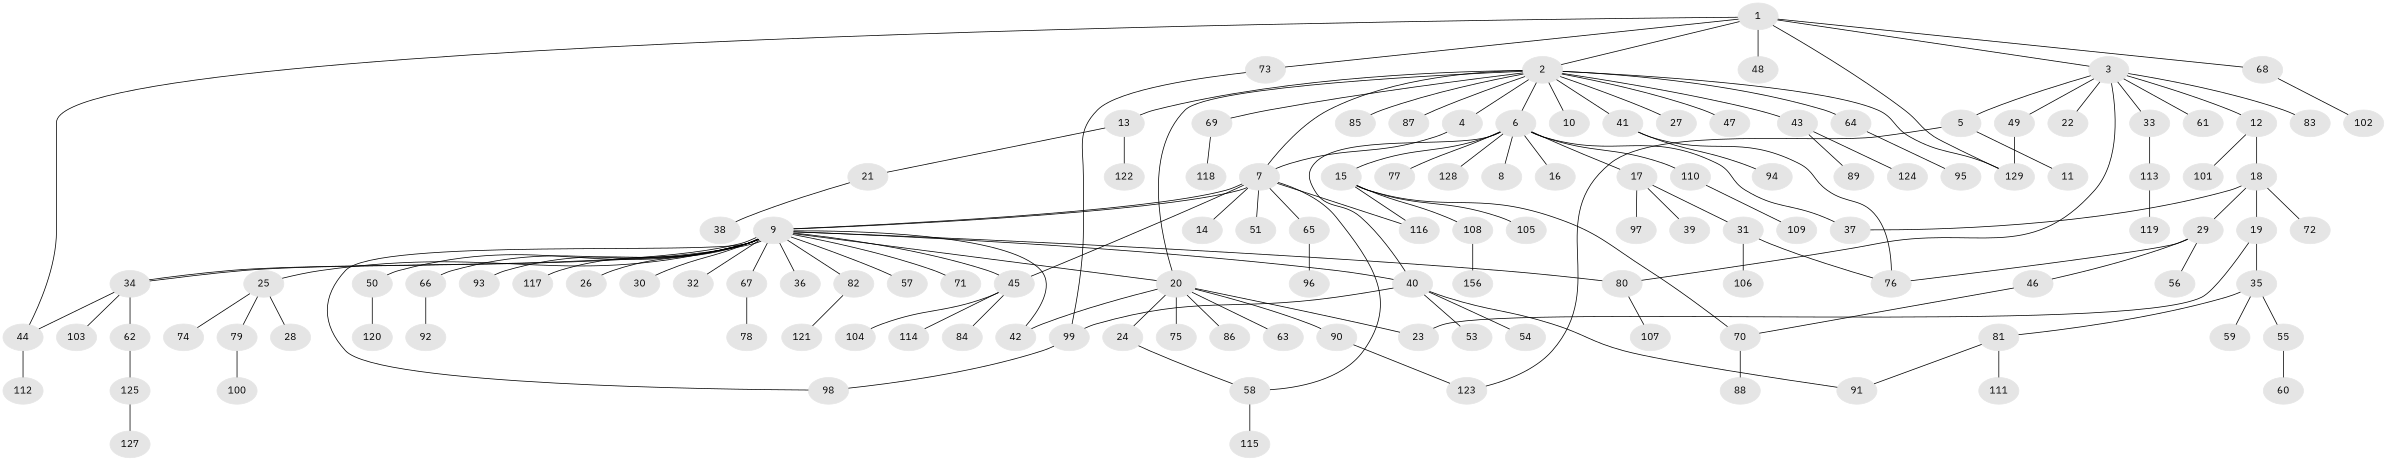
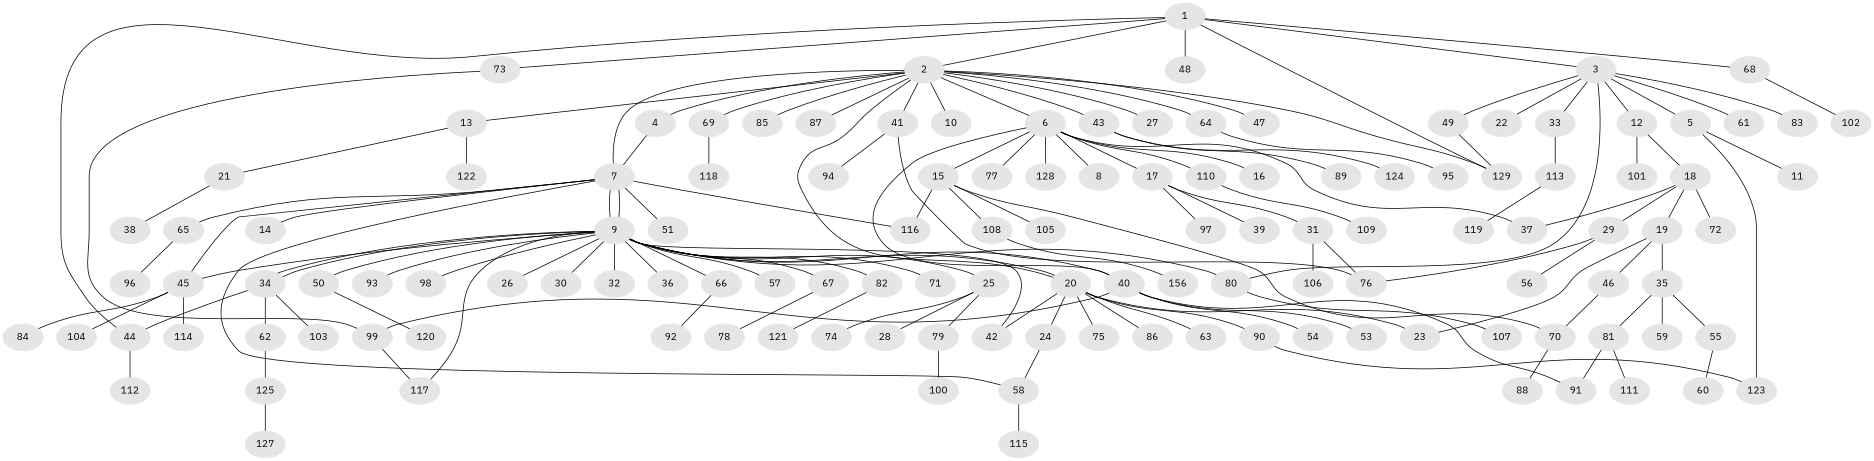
edge "29" -- "46": now "19" -- "46"
edge "99" -- "98": now "99" -- "117"
